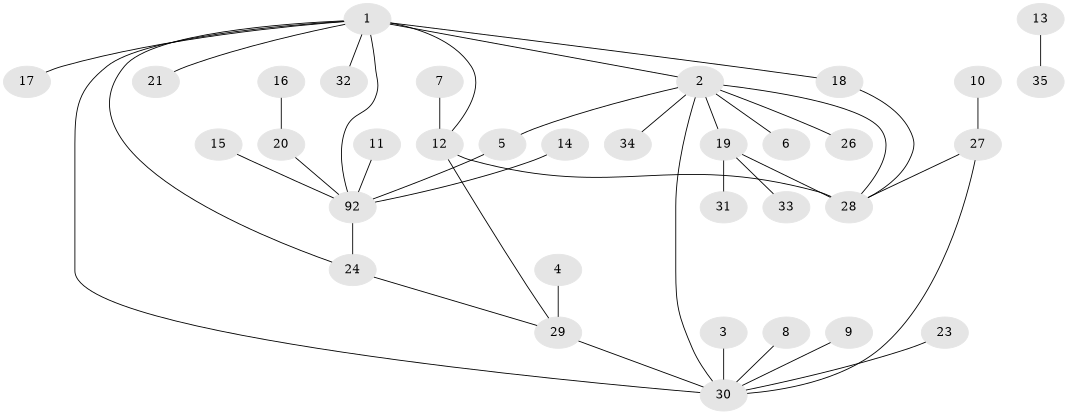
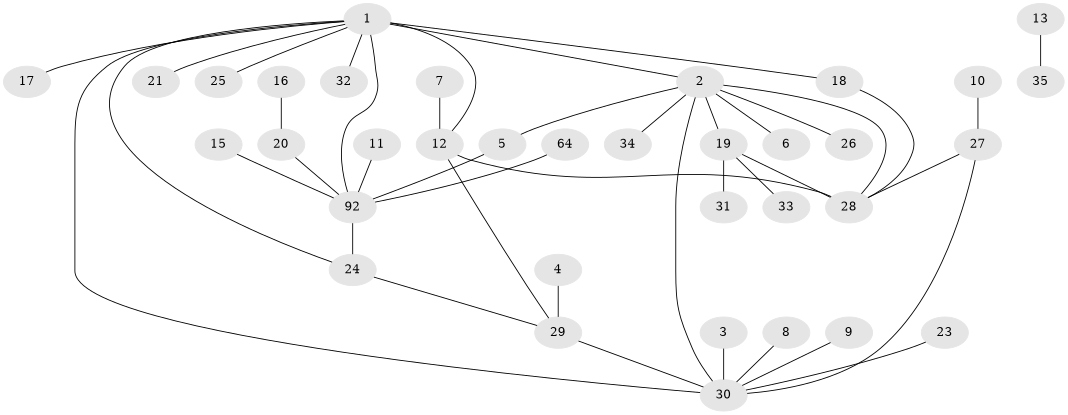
node "25": added
node "14": label "14" -> "64"
